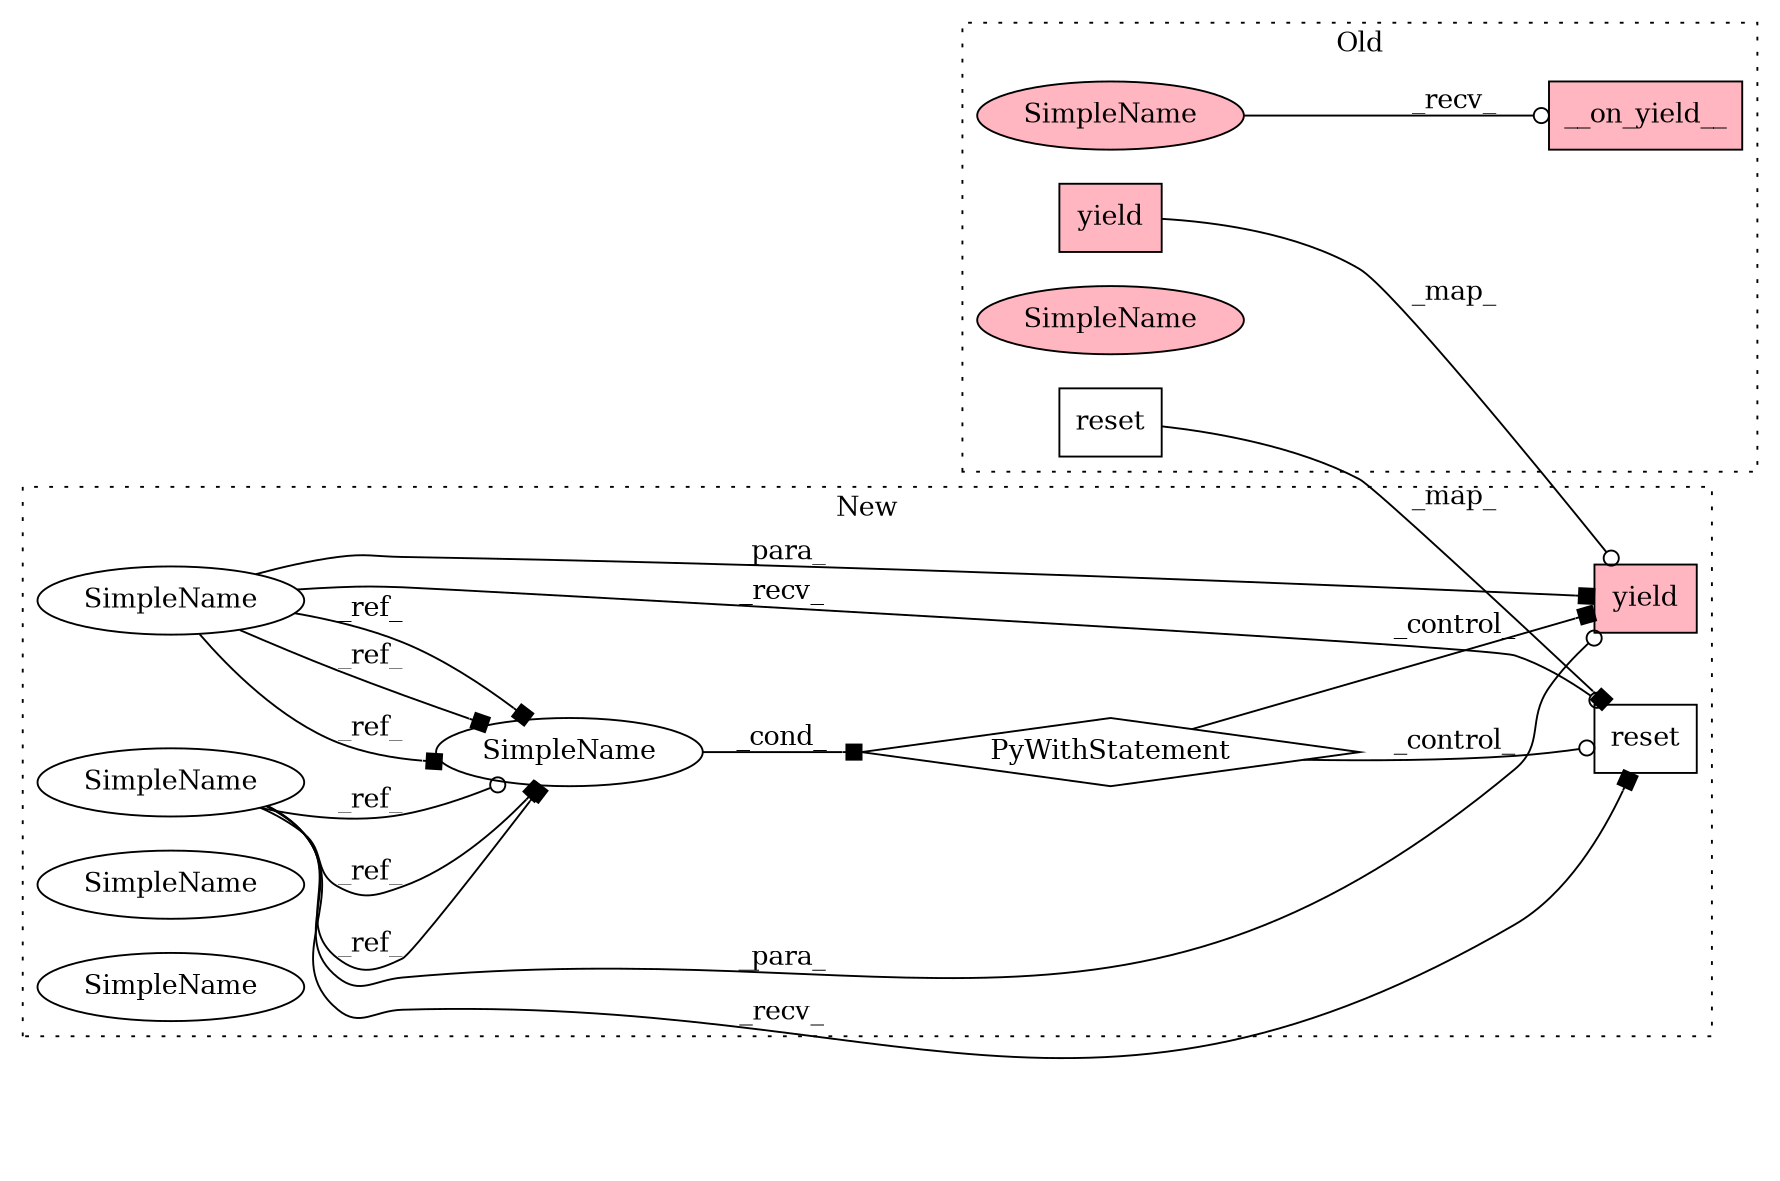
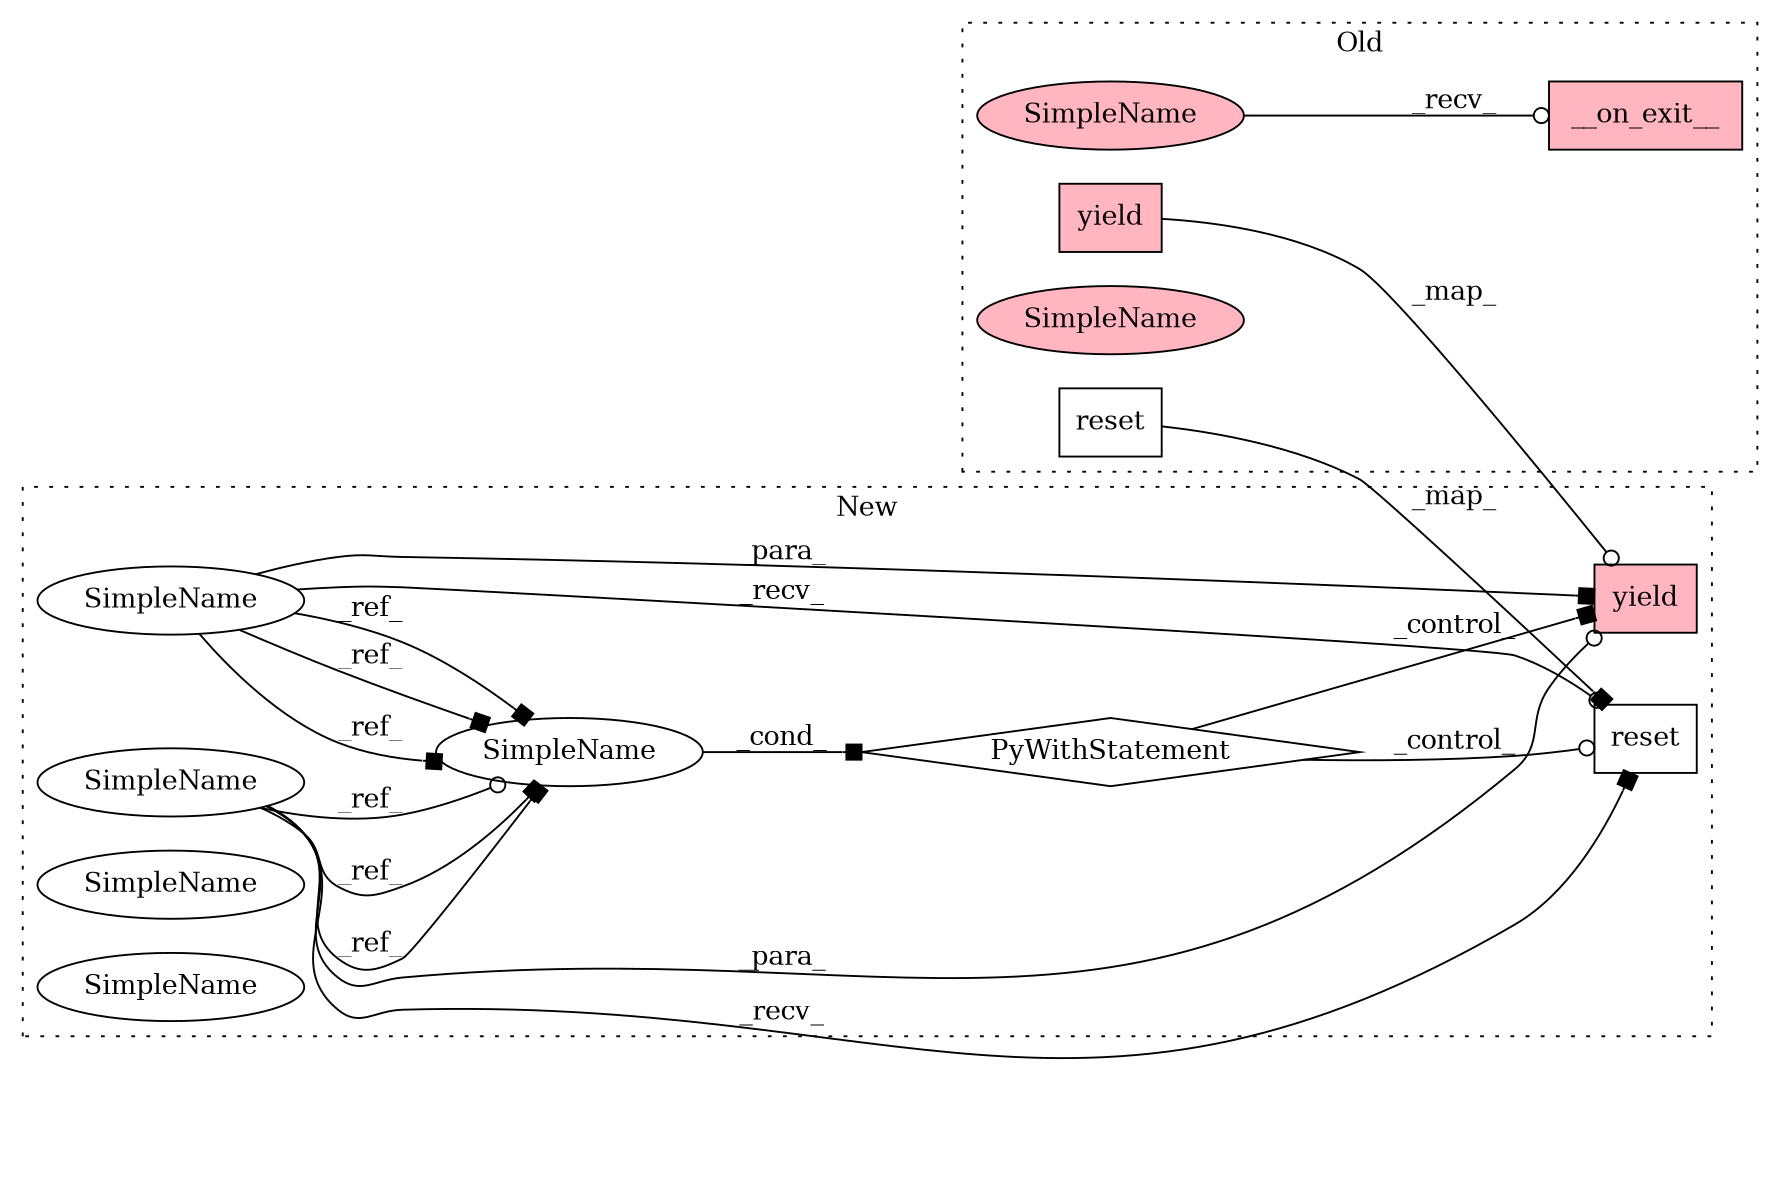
node "__on_yield__": label "__on_yield__" -> "__on_exit__"
